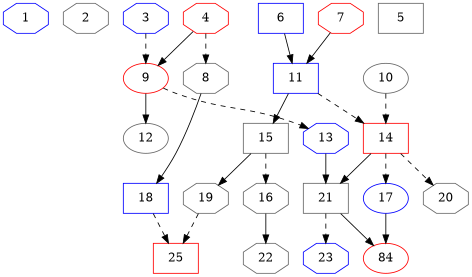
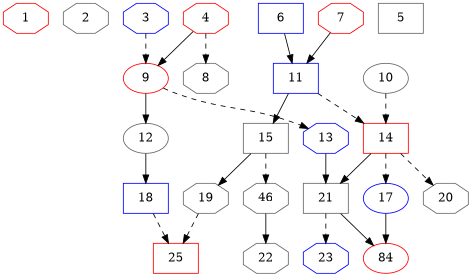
node "1": color blue -> red
edge "8" -> "18": now "12" -> "18"
node "16": label "16" -> "46"
